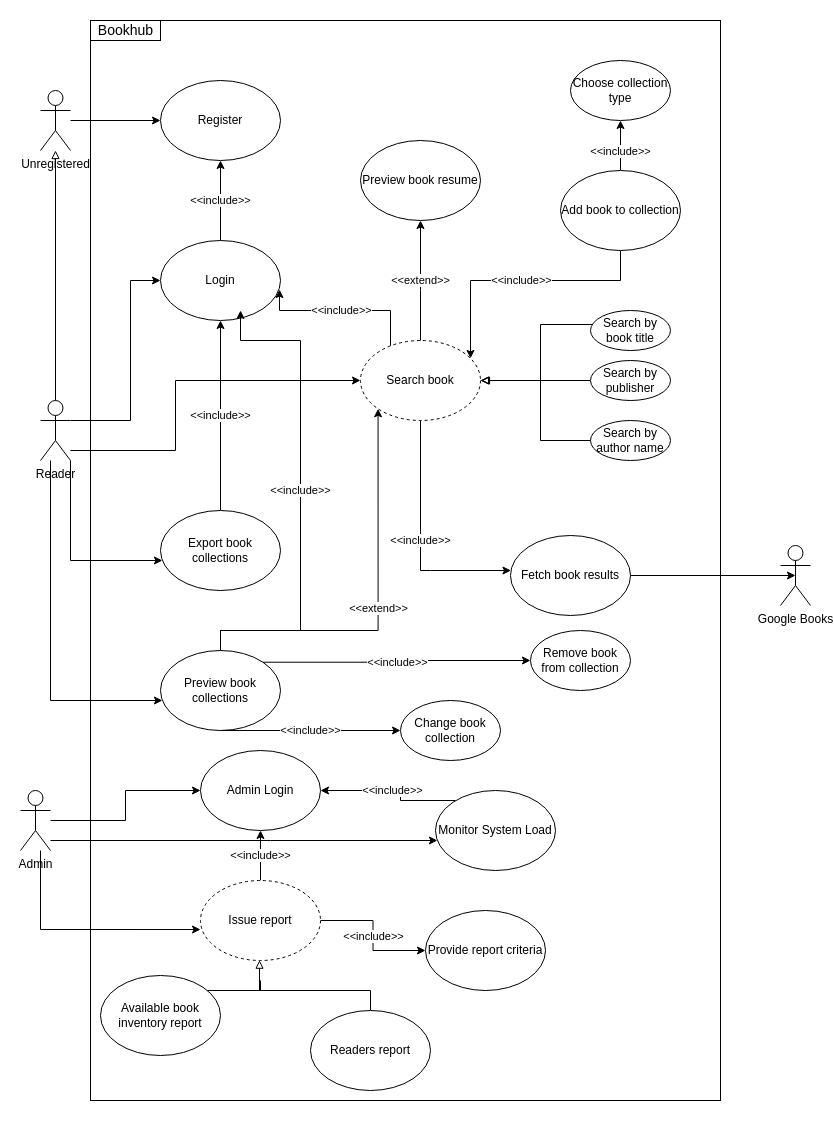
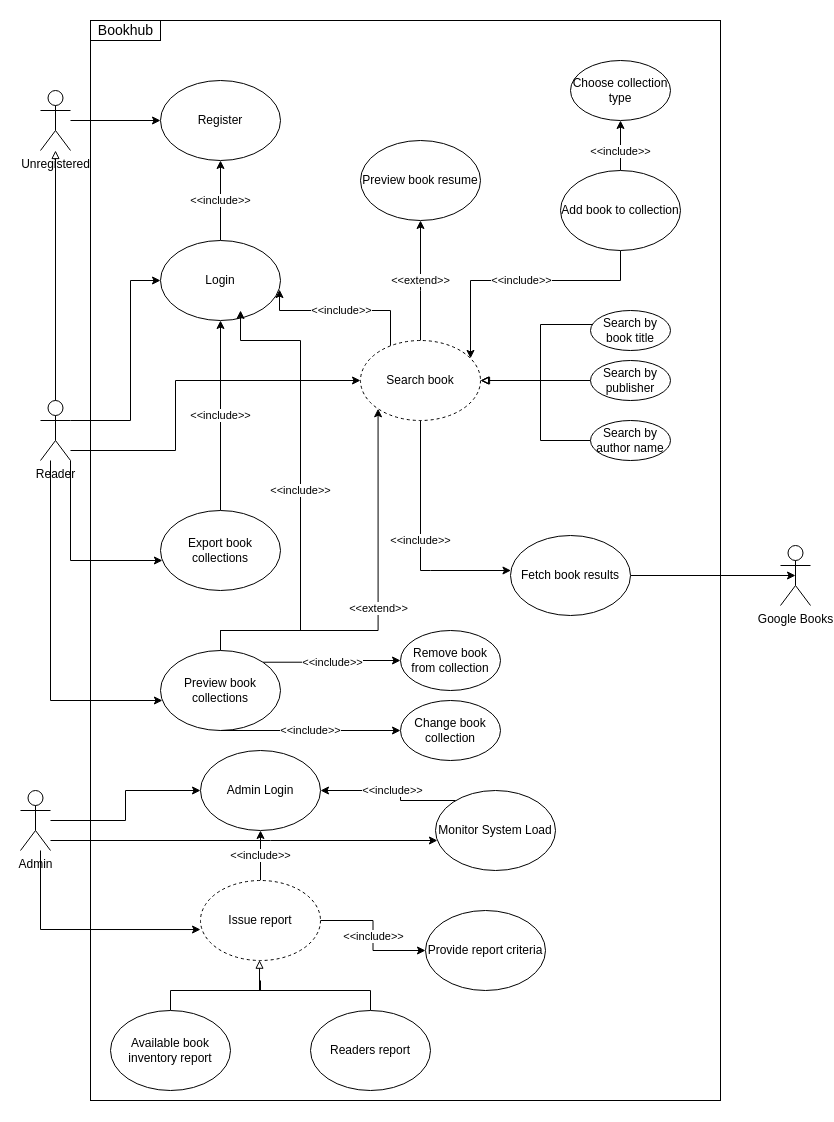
node "Remove book from collection": moved (581, 661) -> (451, 661)
node "Available book inventory report": moved (161, 1016) -> (171, 1051)
